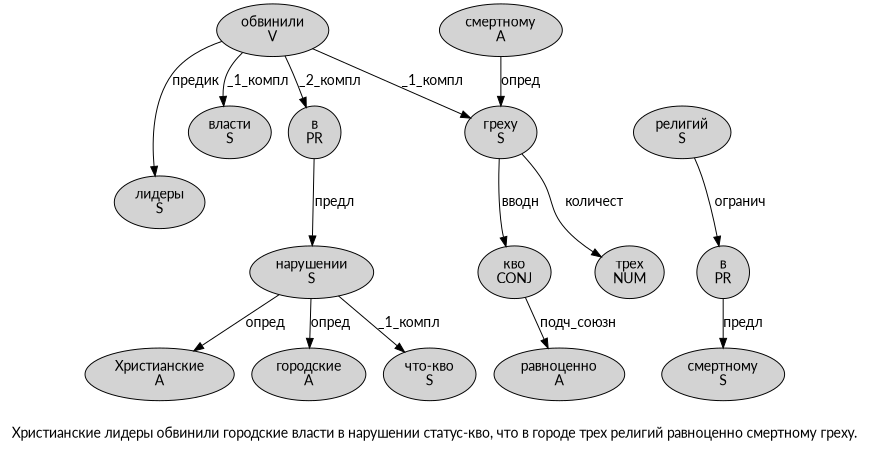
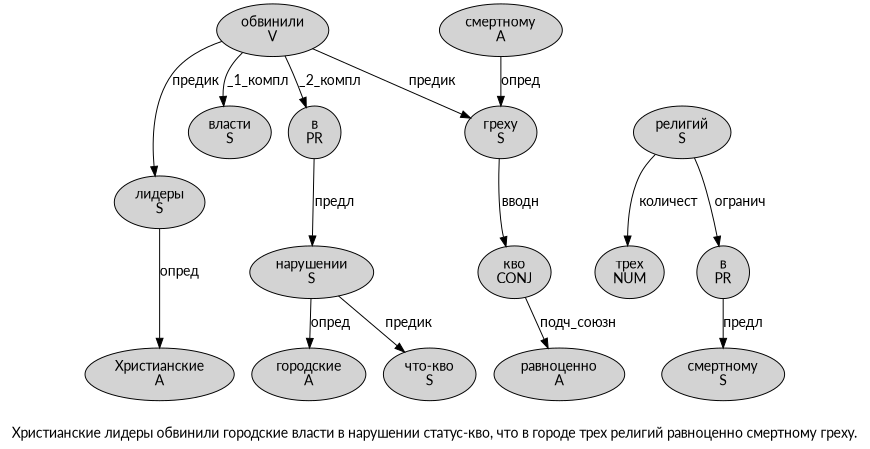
edge "обвинили V" -> "греху S": label "_1_компл" -> "предик"
edge "греху S" -> "трех NUM": now "религий S" -> "трех NUM"
edge "нарушении S" -> "Христианские A": now "лидеры S" -> "Христианские A"
edge "нарушении S" -> "что-кво S": label "_1_компл" -> "предик"
